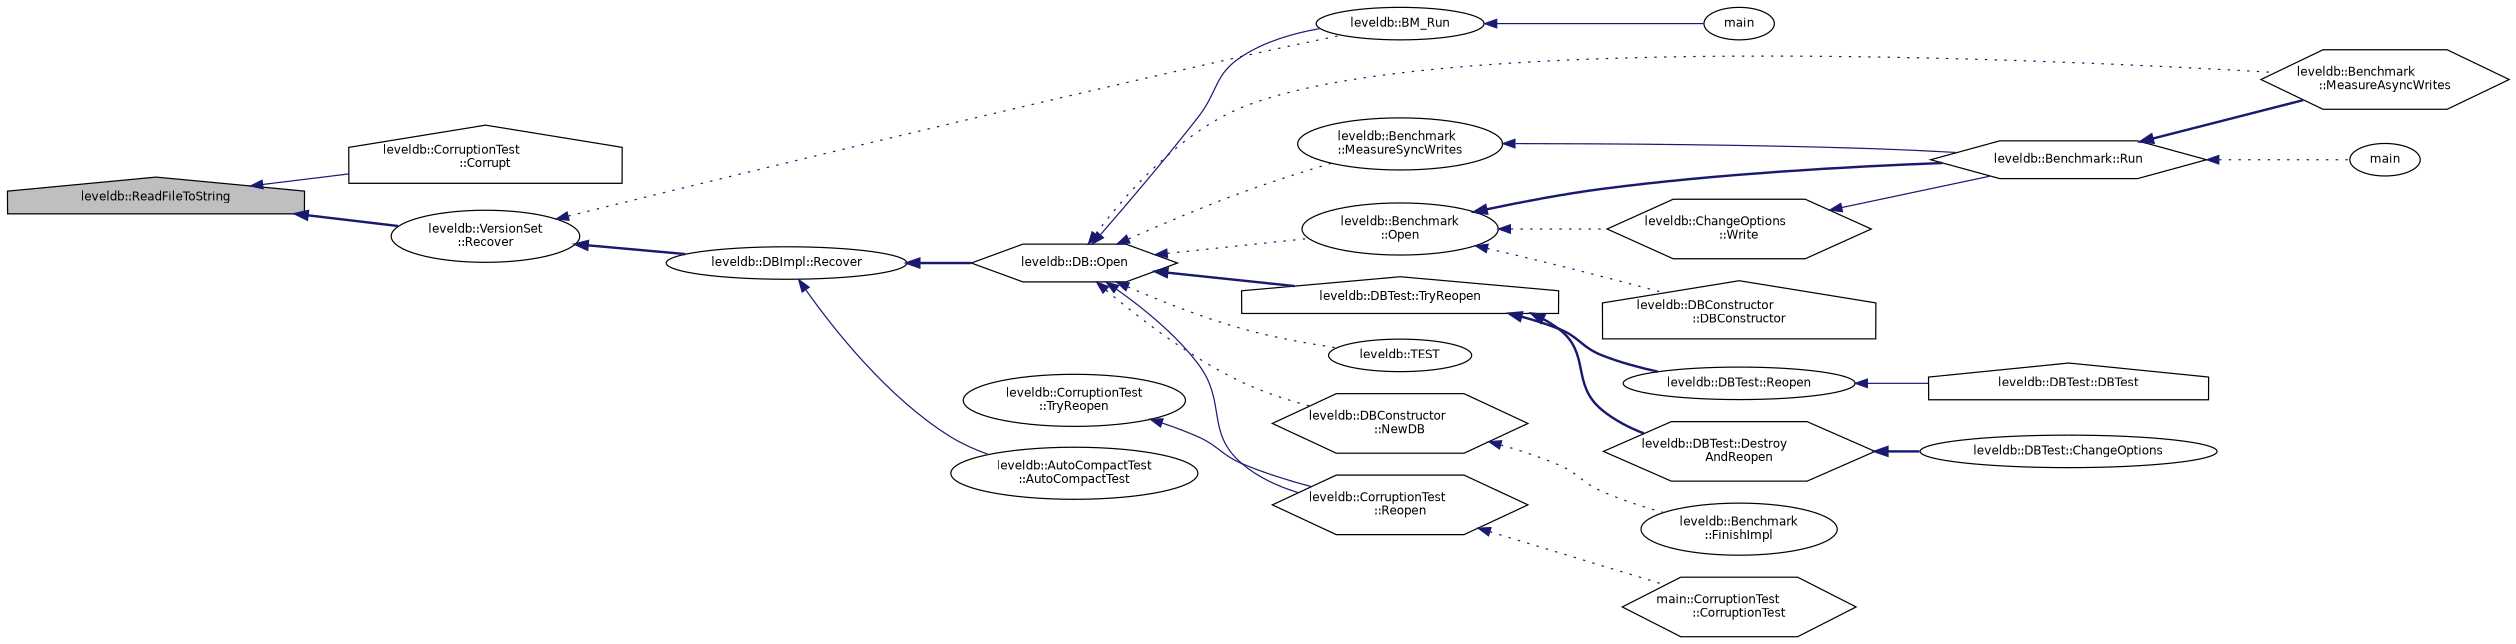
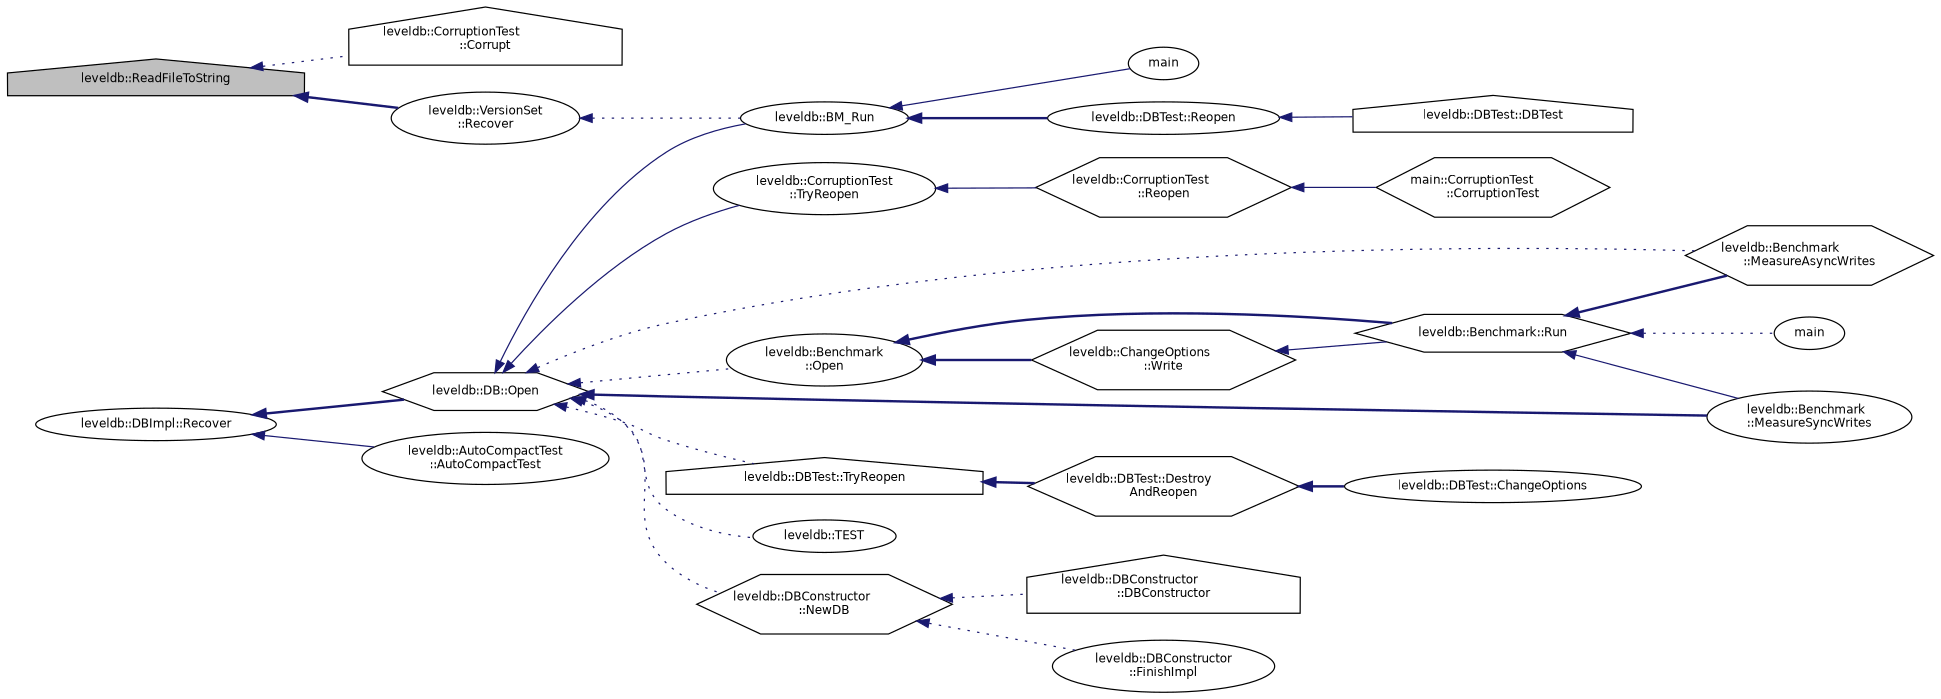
edge "leveldb::Benchmark::Run" -> "leveldb::Benchmark ::MeasureSyncWrites": reversed
edge "leveldb::CorruptionTest ::Corrupt" -> "leveldb::ReadFileToString": style solid -> dotted
edge "leveldb::Benchmark ::MeasureSyncWrites" -> "leveldb::DB::Open": style dotted -> bold
edge "leveldb::ChangeOptions ::Write" -> "leveldb::Benchmark ::Open": style dotted -> bold
edge "leveldb::DBImpl::Recover" -> "leveldb::VersionSet ::Recover": removed
edge "leveldb::DBConstructor ::DBConstructor" -> "leveldb::Benchmark ::Open": now "leveldb::DBConstructor ::DBConstructor" -> "leveldb::DBConstructor ::NewDB"
edge "leveldb::DBTest::TryReopen" -> "leveldb::DB::Open": style bold -> dotted
edge "leveldb::DBTest::Reopen" -> "leveldb::DBTest::TryReopen": now "leveldb::DBTest::Reopen" -> "leveldb::BM_Run"
edge "leveldb::CorruptionTest ::Reopen" -> "leveldb::DB::Open": now "leveldb::CorruptionTest ::TryReopen" -> "leveldb::DB::Open"
node "leveldb::Benchmark ::FinishImpl": label "leveldb::Benchmark ::FinishImpl" -> "leveldb::DBConstructor ::FinishImpl"
edge "main::CorruptionTest ::CorruptionTest" -> "leveldb::CorruptionTest ::Reopen": style dotted -> solid
